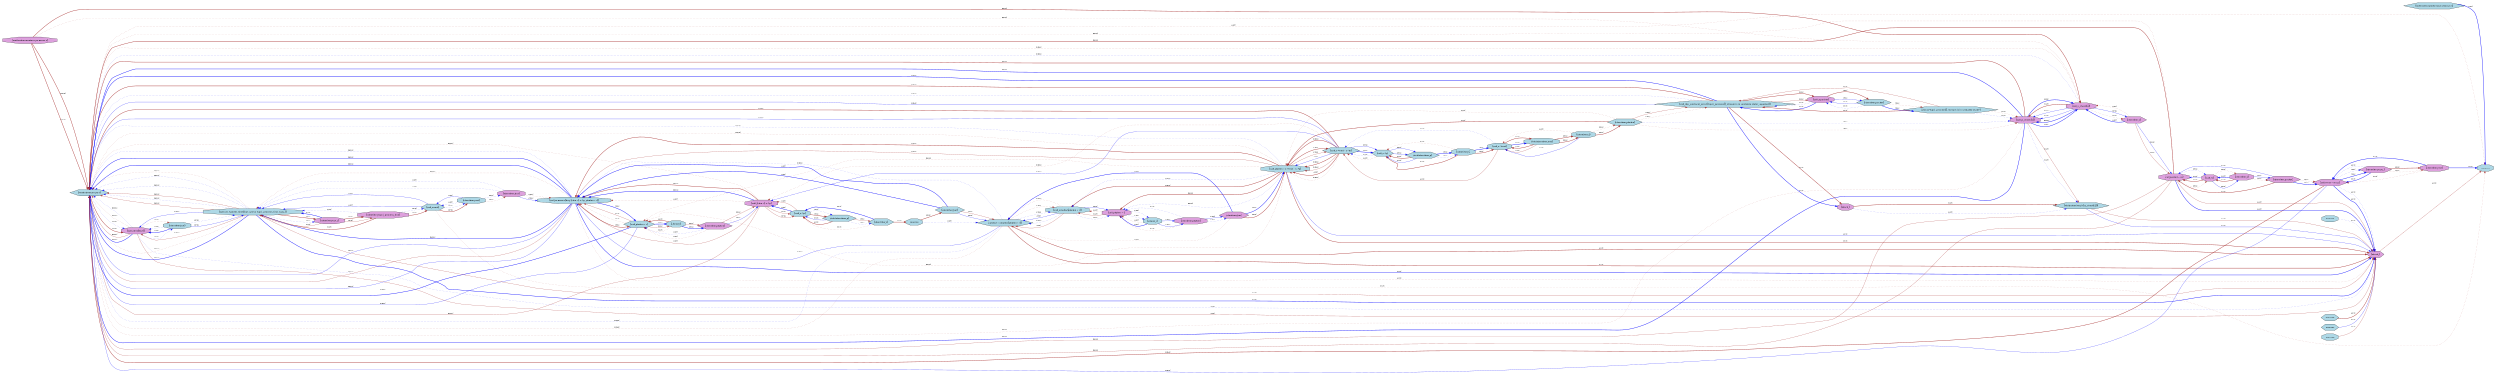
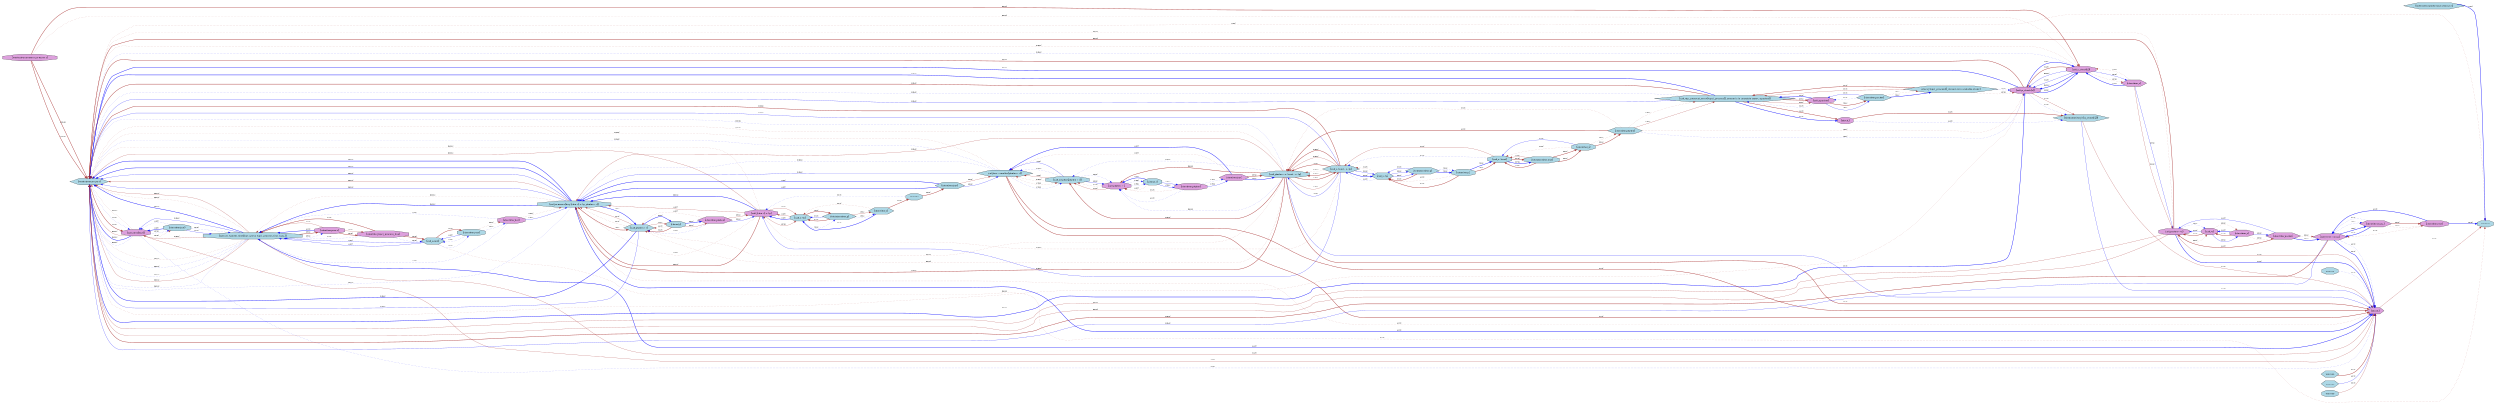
edge "1000142" -> "(Call,buf = xmalloc(pkglen + 1))": now "1000142" -> "(Call,(char *) s->p)"
